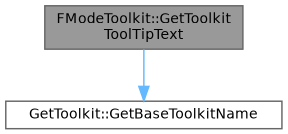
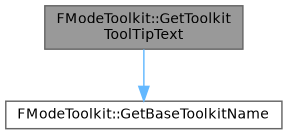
node "GetToolkit::GetBaseToolkitName": label "GetToolkit::GetBaseToolkitName" -> "FModeToolkit::GetBaseToolkitName"
